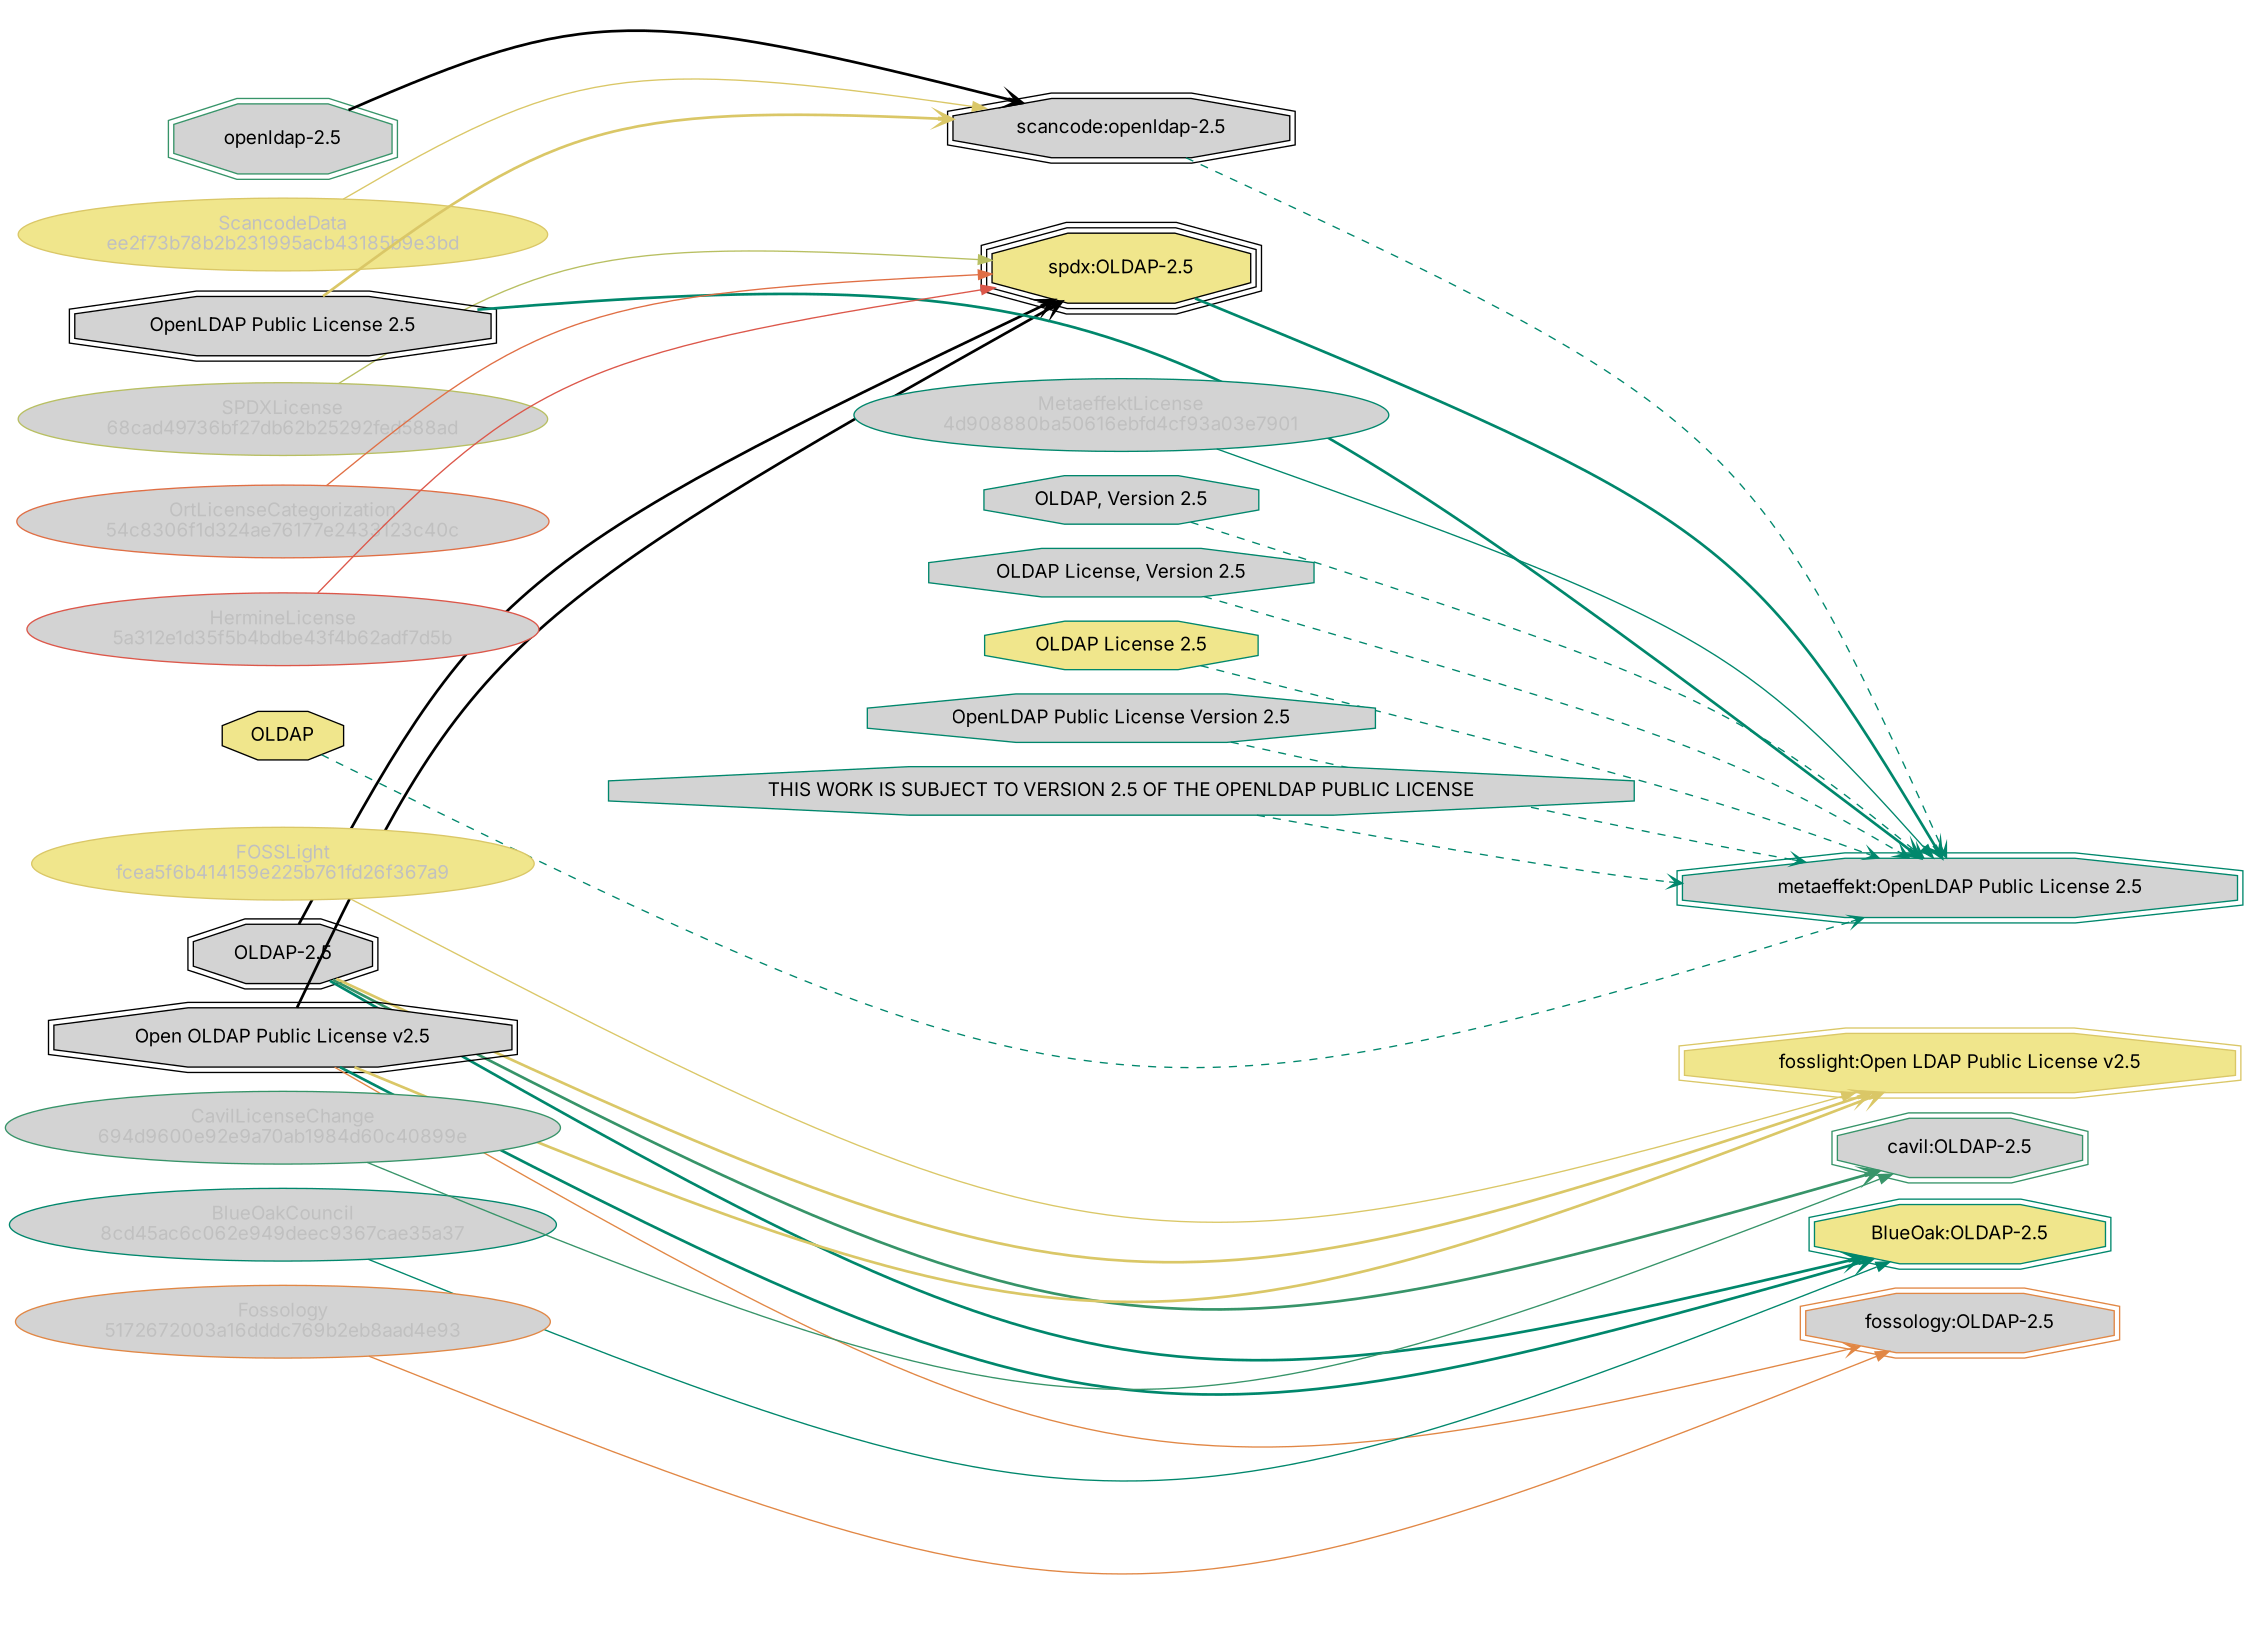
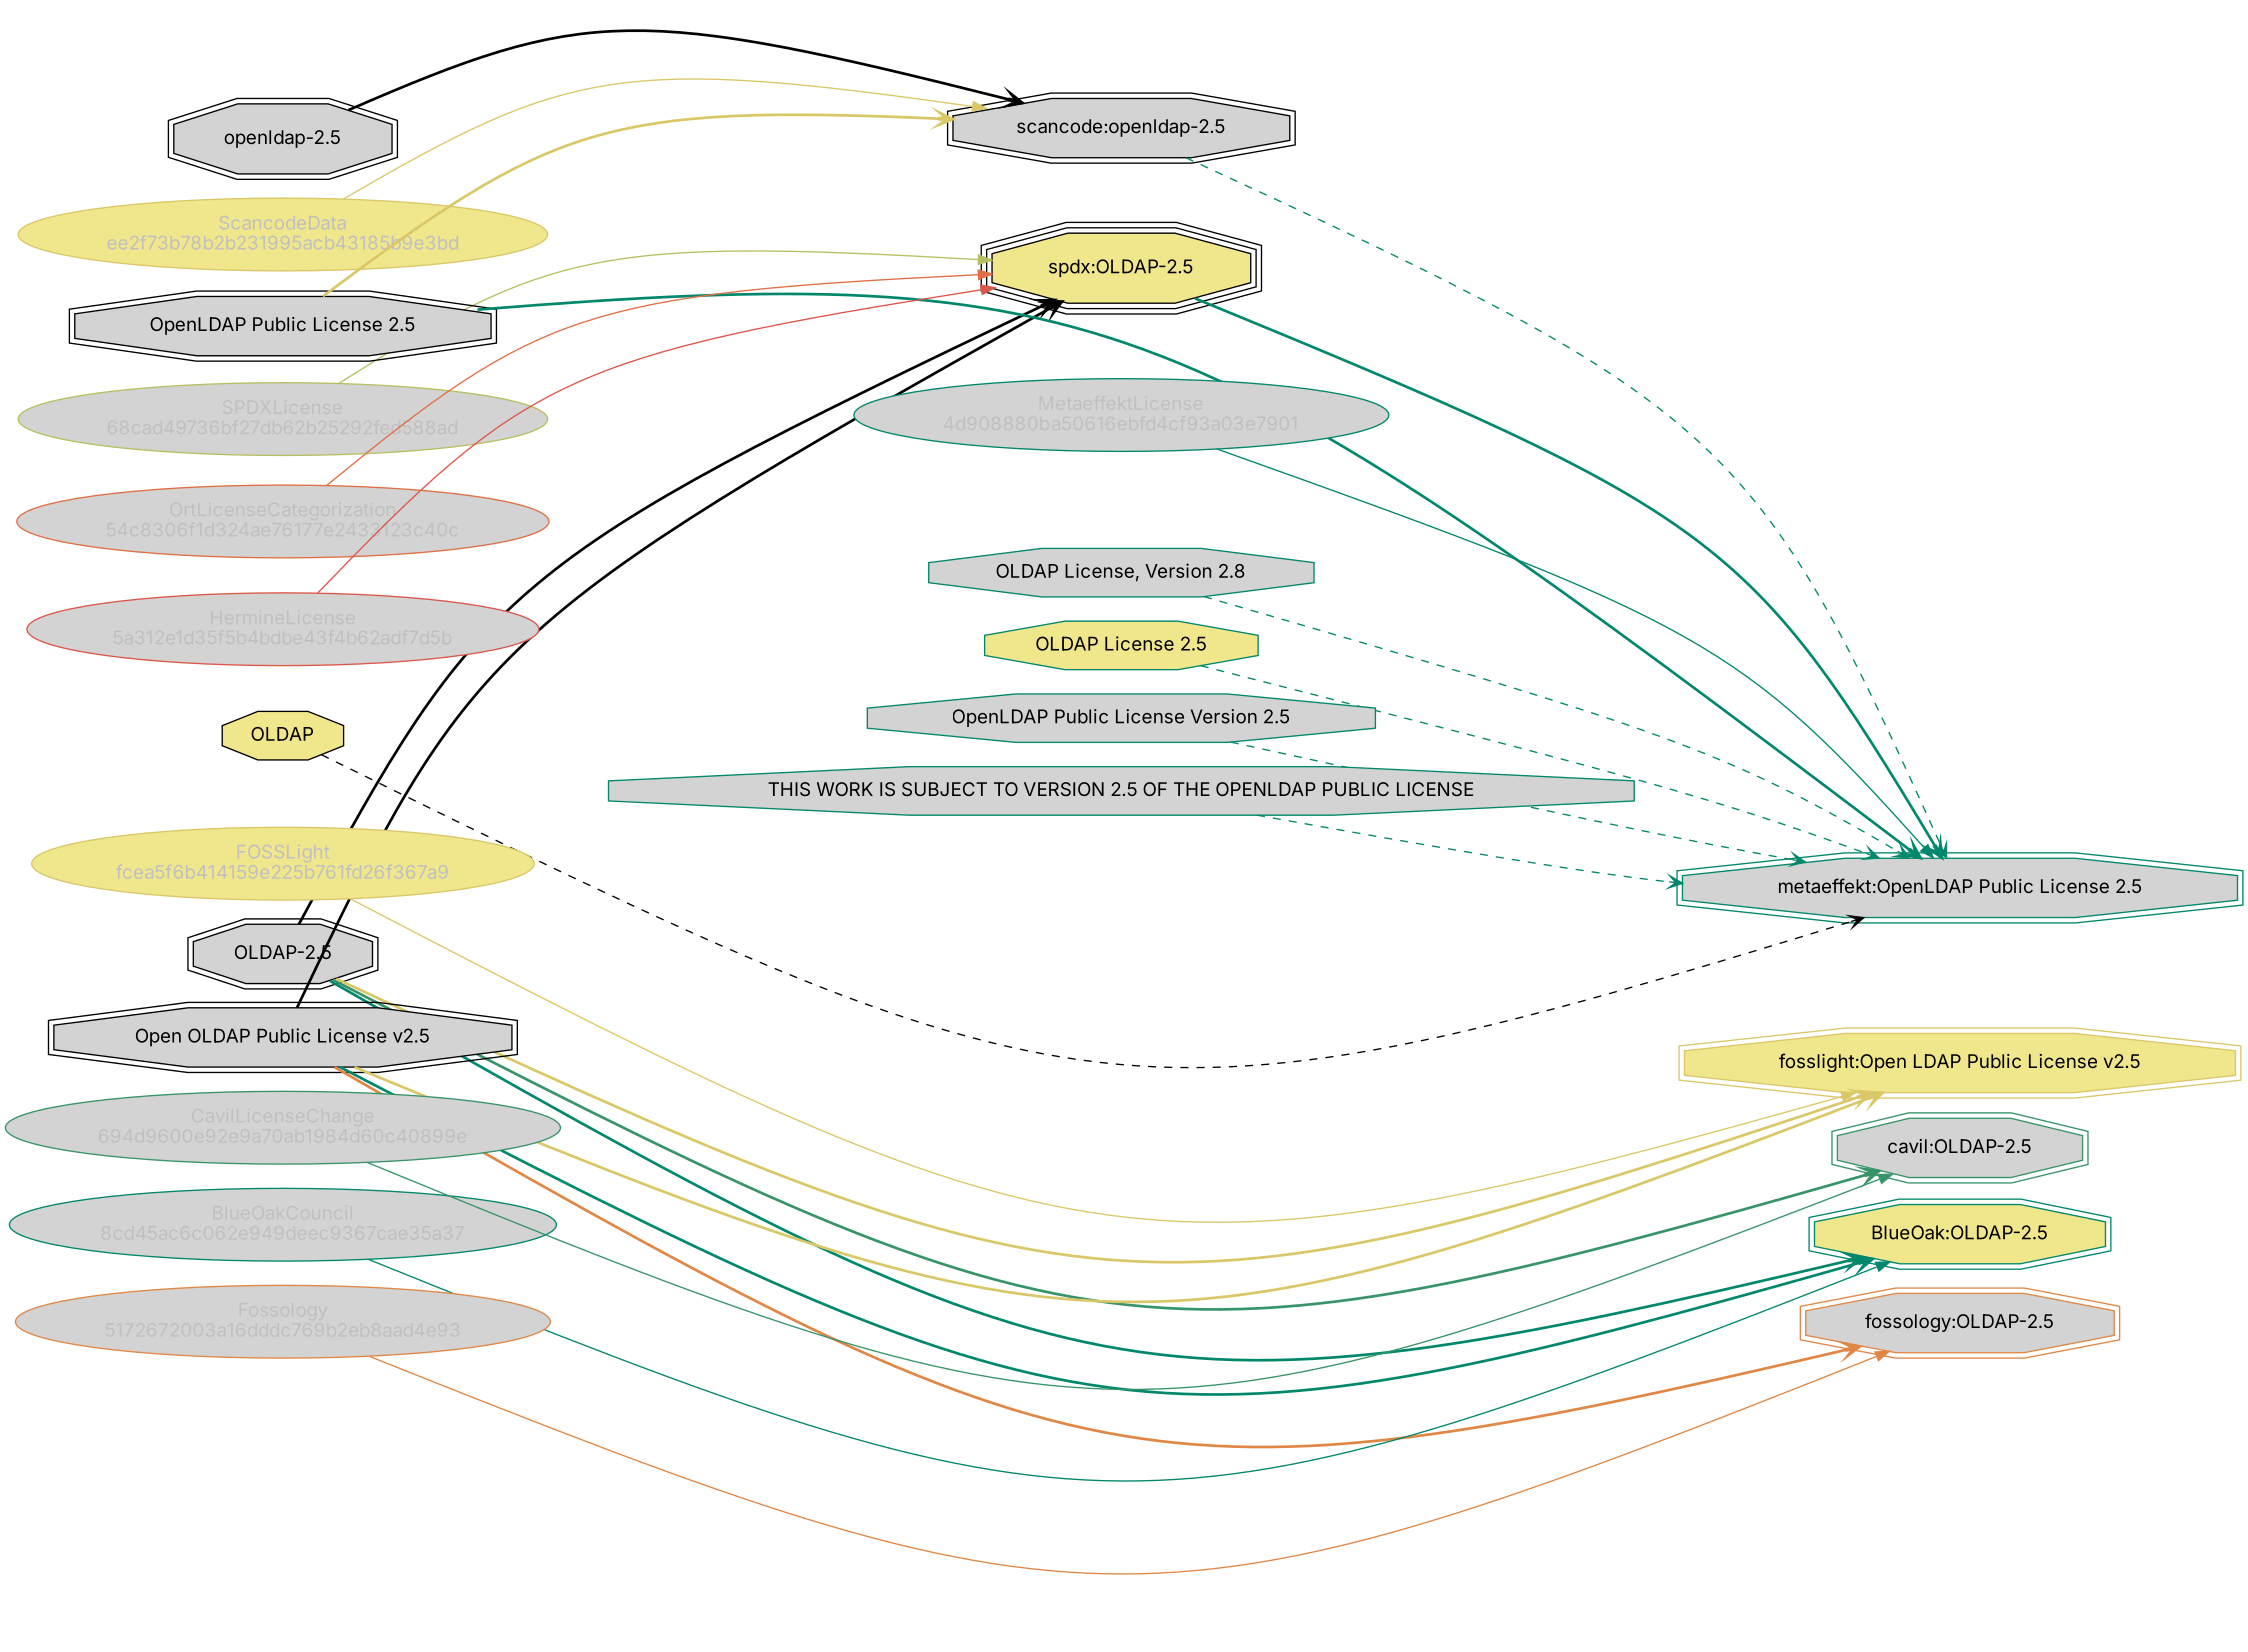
node "openldap-2.5": color #379469 -> black
node "OLDAP, Version 2.5": removed
node "OLDAP License, Version 2.5": label "OLDAP License, Version 2.5" -> "OLDAP License, Version 2.8"
edge "OLDAP" -> "metaeffekt:OpenLDAP Public License 2.5": color #00876c -> black
edge "Open OLDAP Public License v2.5" -> "fossology:OLDAP-2.5": style solid -> bold
